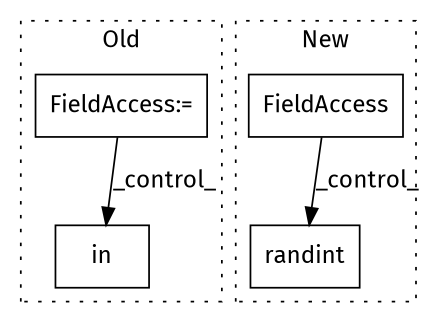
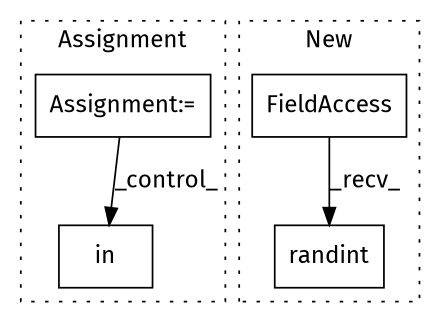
cluster "Old": label "Old" -> "Assignment"
node "FieldAccess:=": label "FieldAccess:=" -> "Assignment:="
edge "FieldAccess" -> "randint": label "_control_" -> "_recv_"
